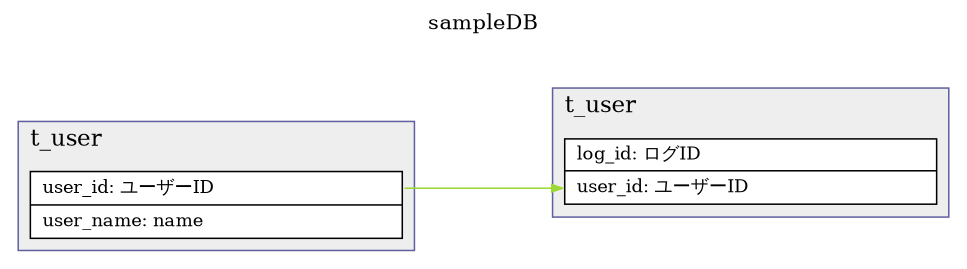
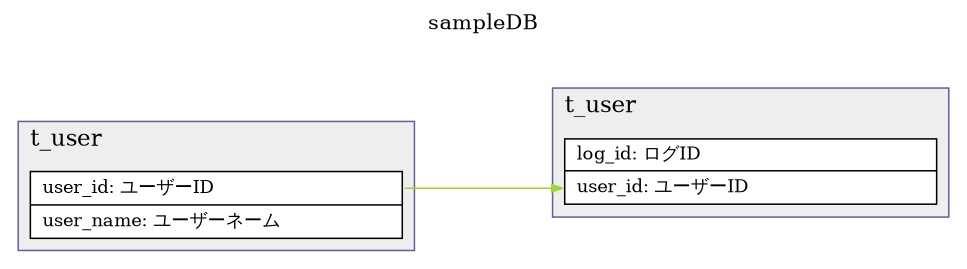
node "user_id: ユーザーID": text "user_name: name" -> "user_name: ユーザーネーム"
